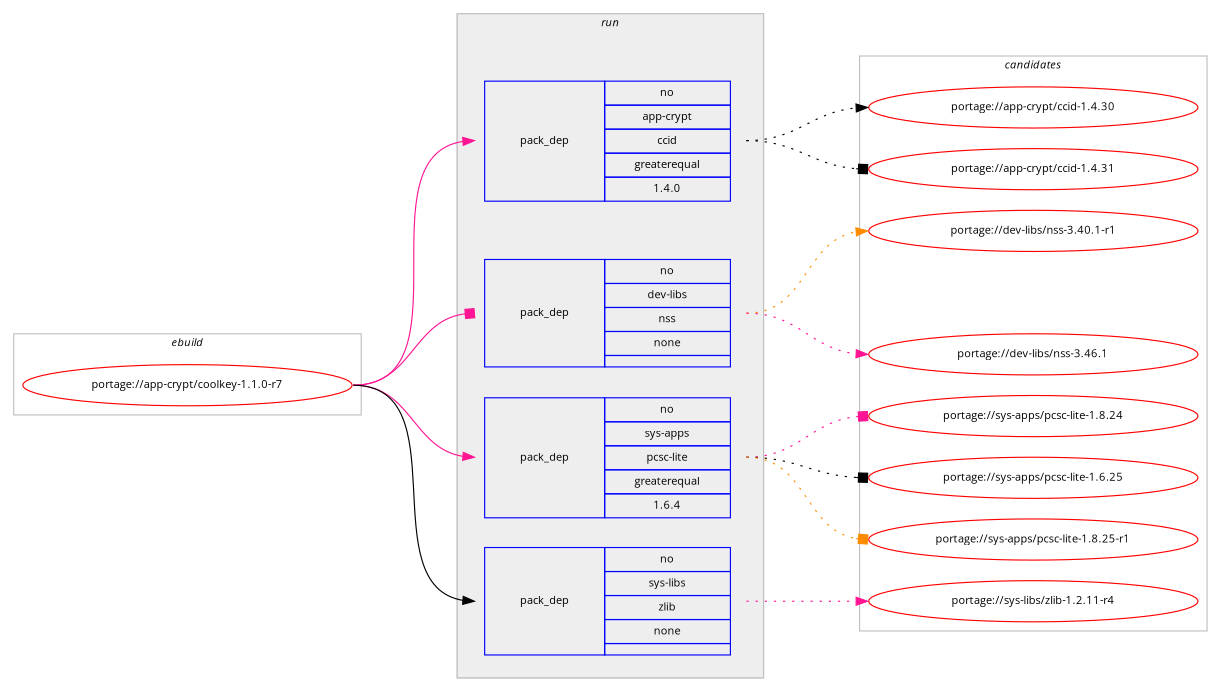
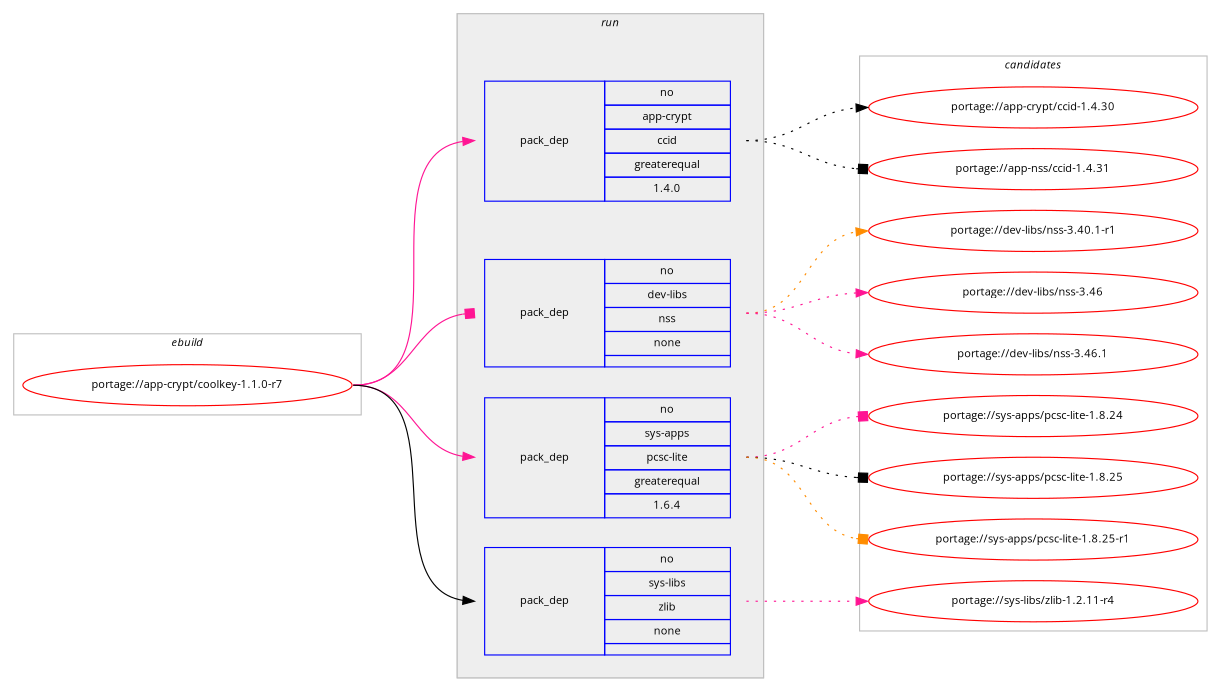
node "portage://app-crypt/ccid-1.4.31": label "portage://app-crypt/ccid-1.4.31" -> "portage://app-nss/ccid-1.4.31"
node "portage://dev-libs/nss-3.46": added
node "portage://sys-apps/pcsc-lite-1.6.25": label "portage://sys-apps/pcsc-lite-1.6.25" -> "portage://sys-apps/pcsc-lite-1.8.25"
